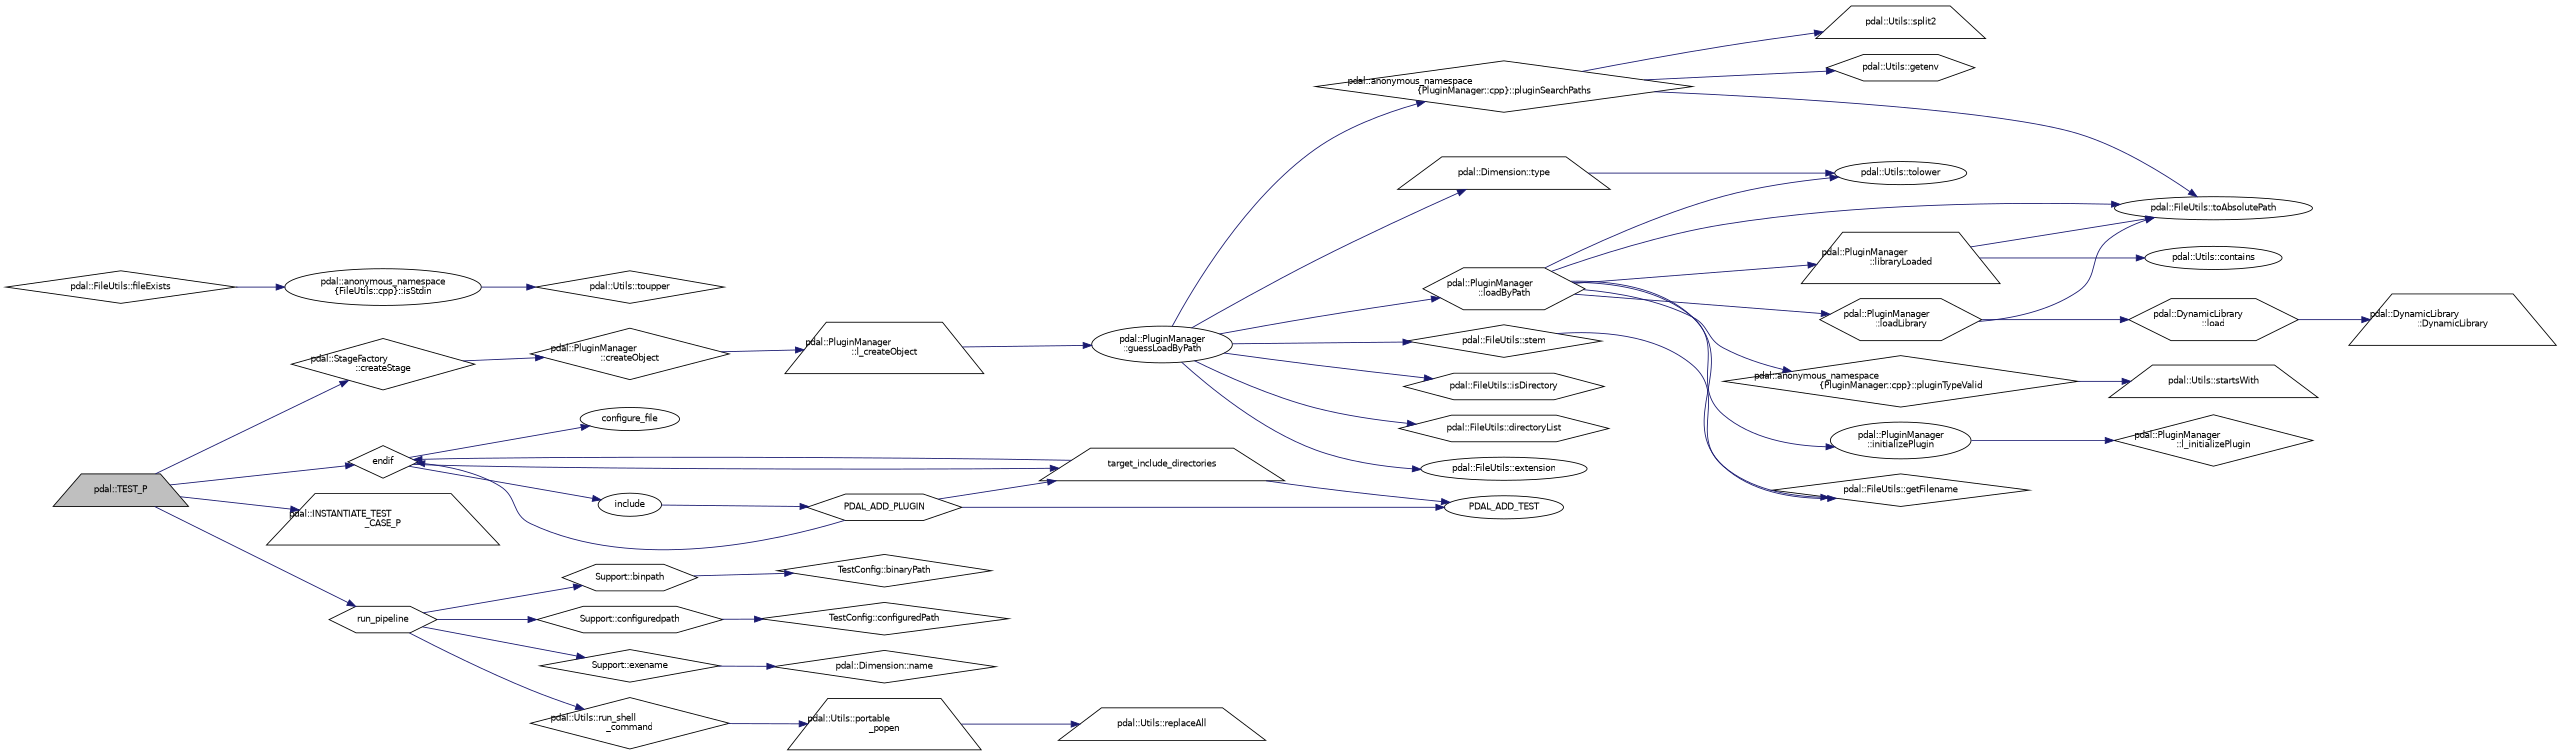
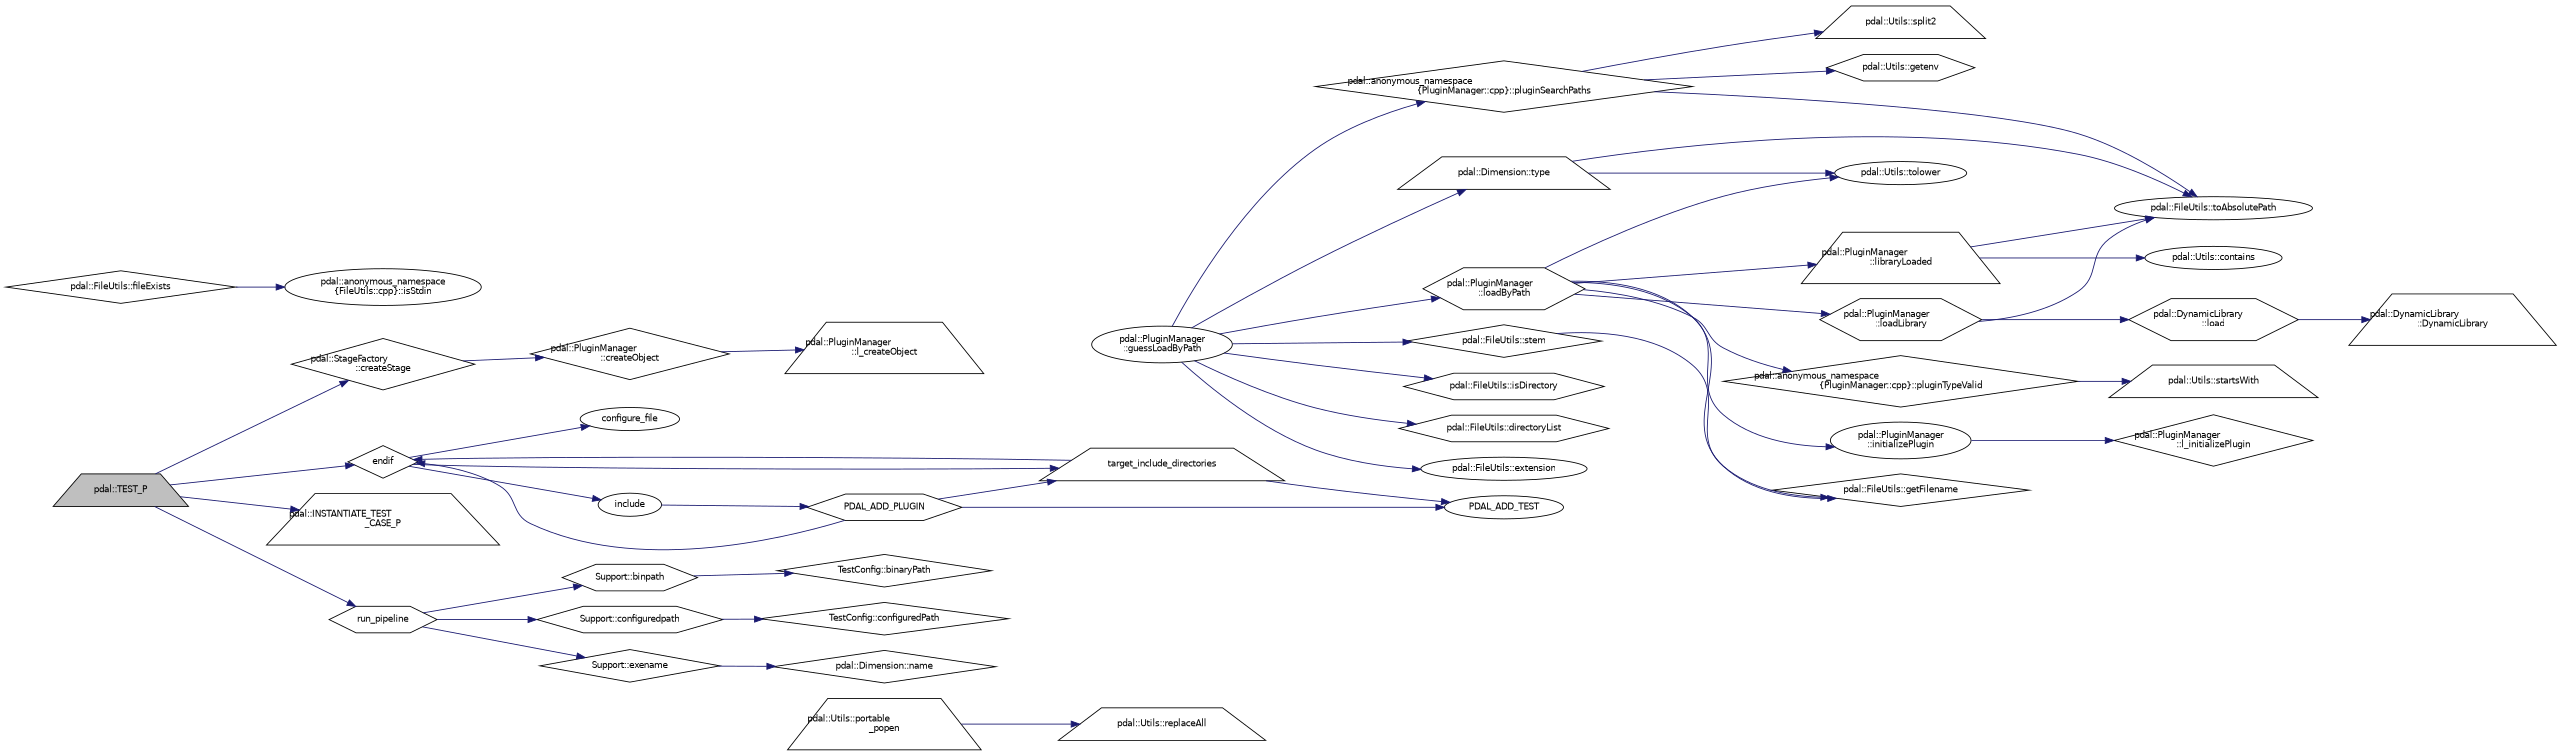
edge "pdal::PluginManager ::loadByPath" -> "pdal::FileUtils::toAbsolutePath": now "pdal::Dimension::type" -> "pdal::FileUtils::toAbsolutePath"
node "pdal::Utils::toupper": removed
edge "pdal::PluginManager ::l_createObject" -> "pdal::PluginManager ::guessLoadByPath": removed
node "pdal::Utils::run_shell _command": removed
